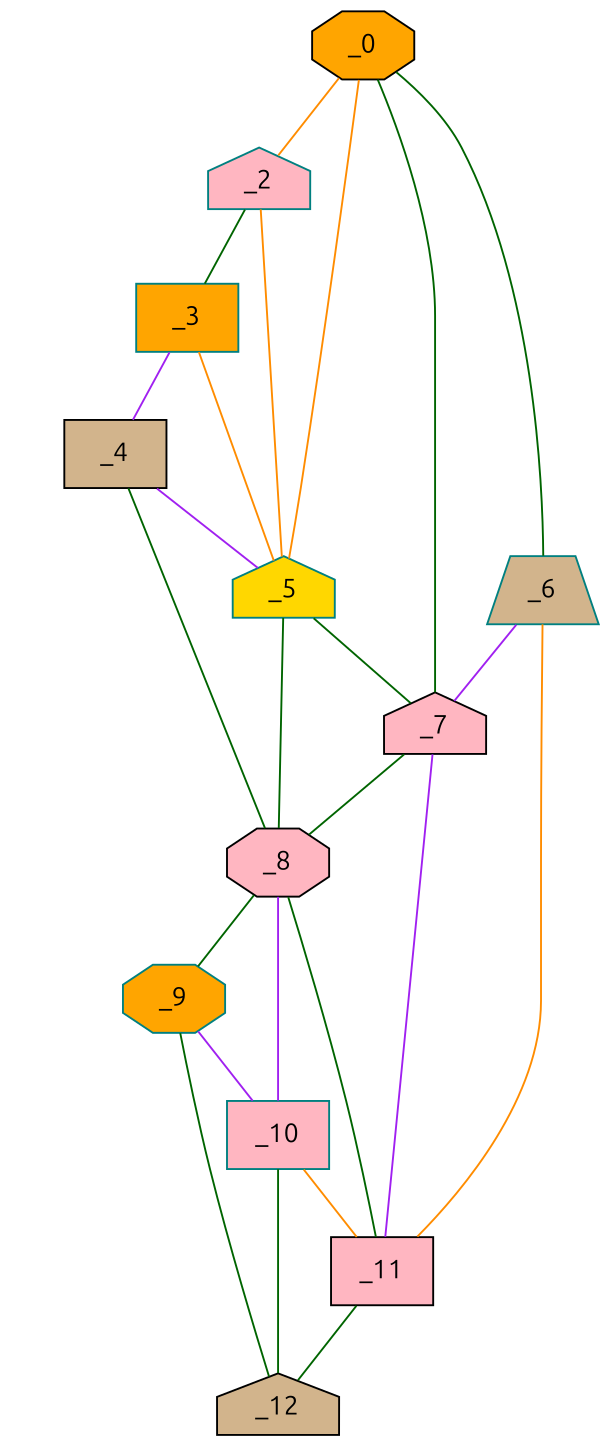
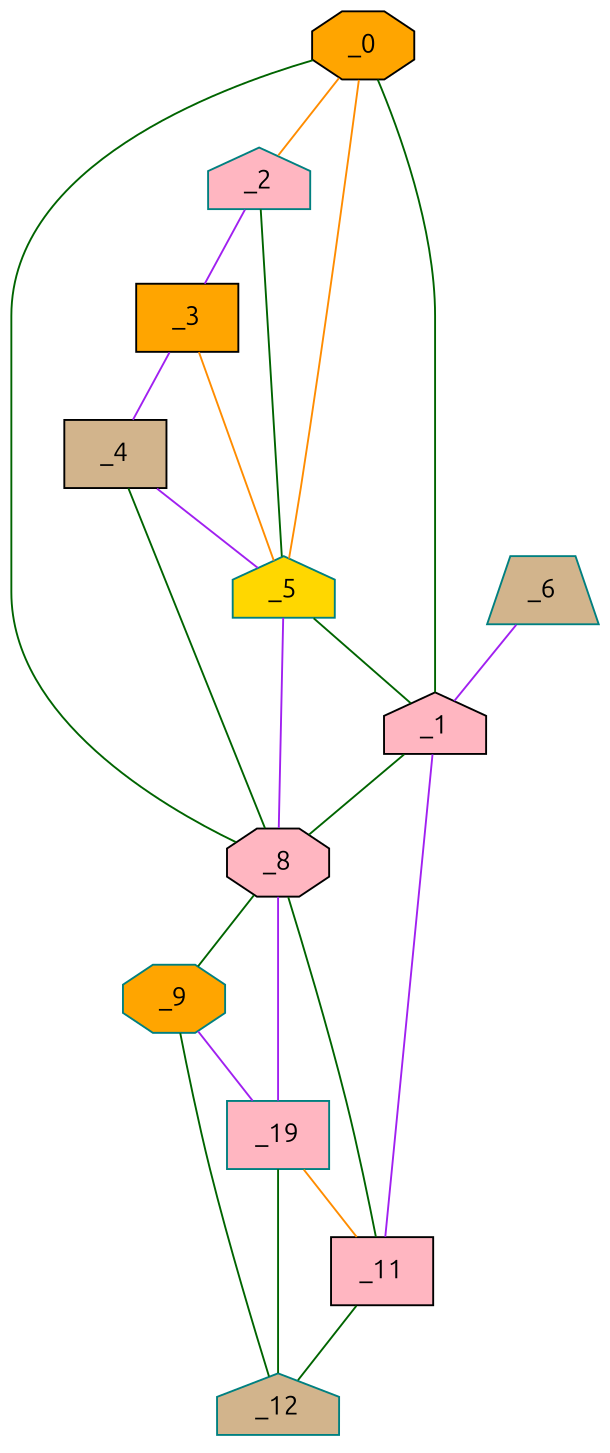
edge "_2" -- "_3": color darkgreen -> purple
edge "_0" -- "_6": now "_0" -- "_8"
node "_3": color teal -> black
edge "_2" -- "_5": color darkorange -> darkgreen
edge "_5" -- "_8": color darkgreen -> purple
node "_7": label "_7" -> "_1"
edge "_6" -- "_11": removed
node "_10": label "_10" -> "_19"
node "_12": color black -> teal
